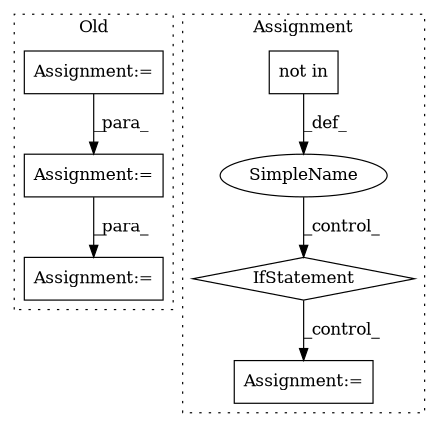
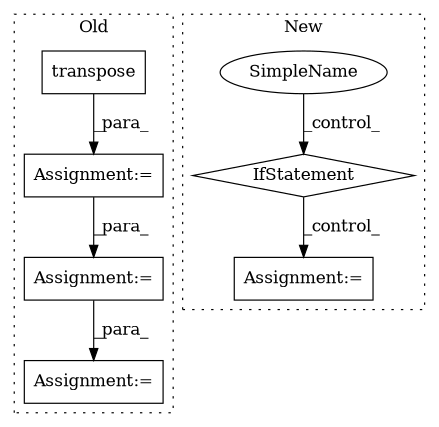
cluster "Assignment": label "Assignment" -> "New"
node "transpose": added
node "not in": removed
